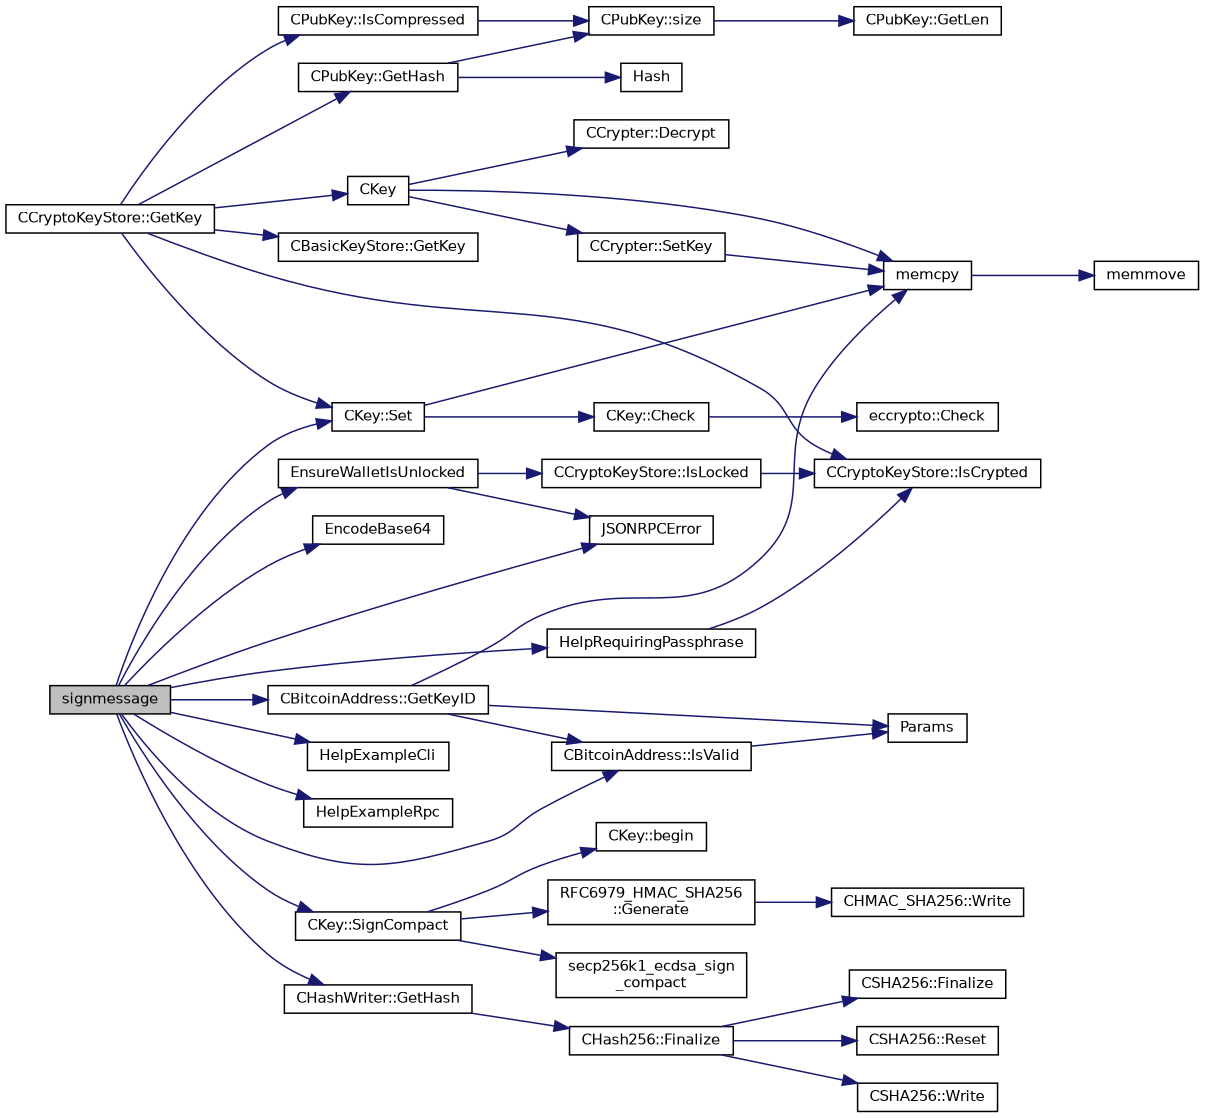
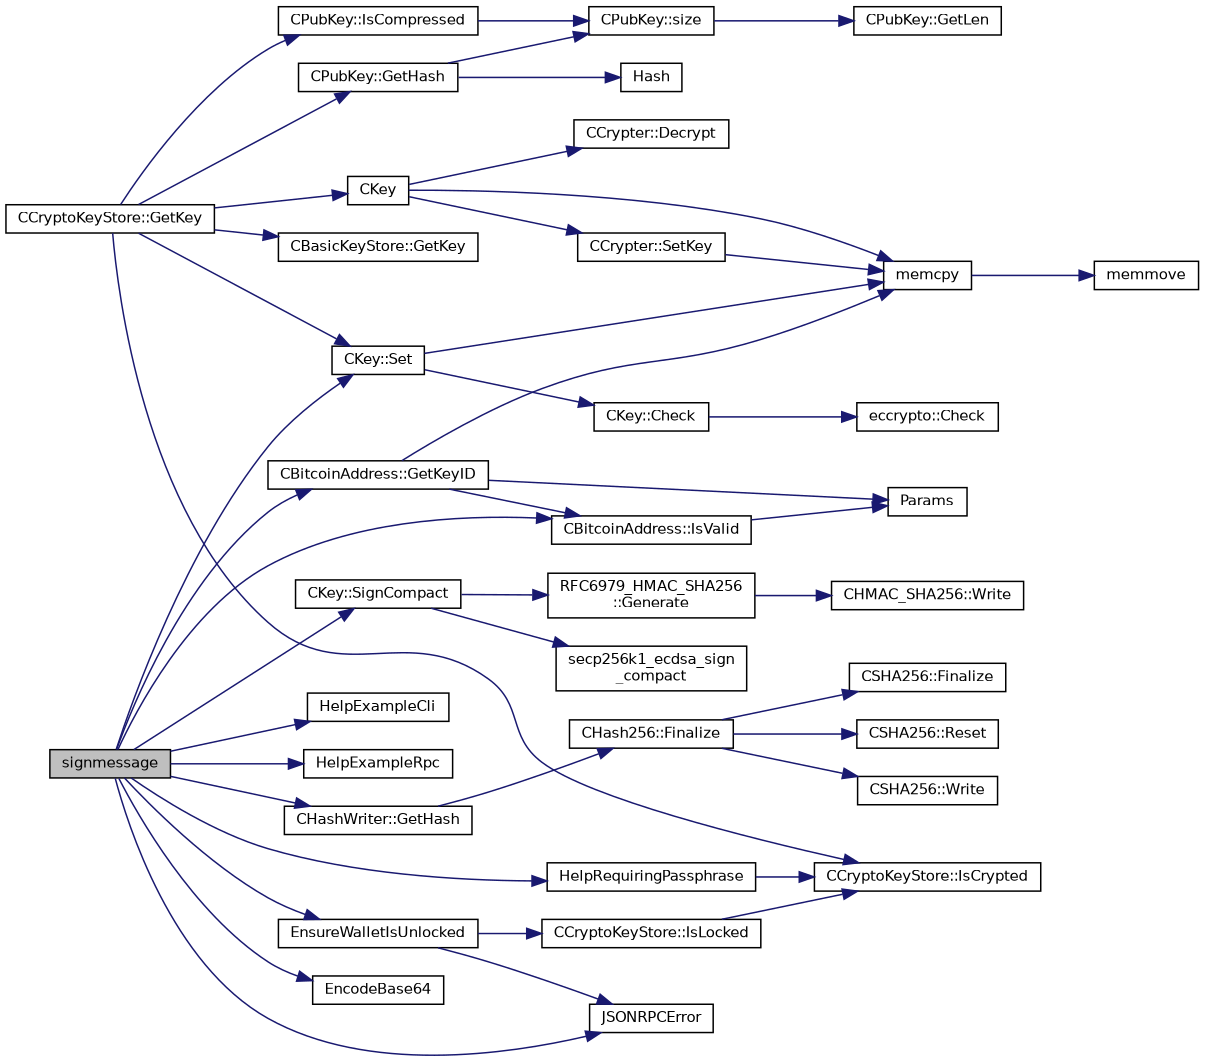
node "CKey::begin": removed
